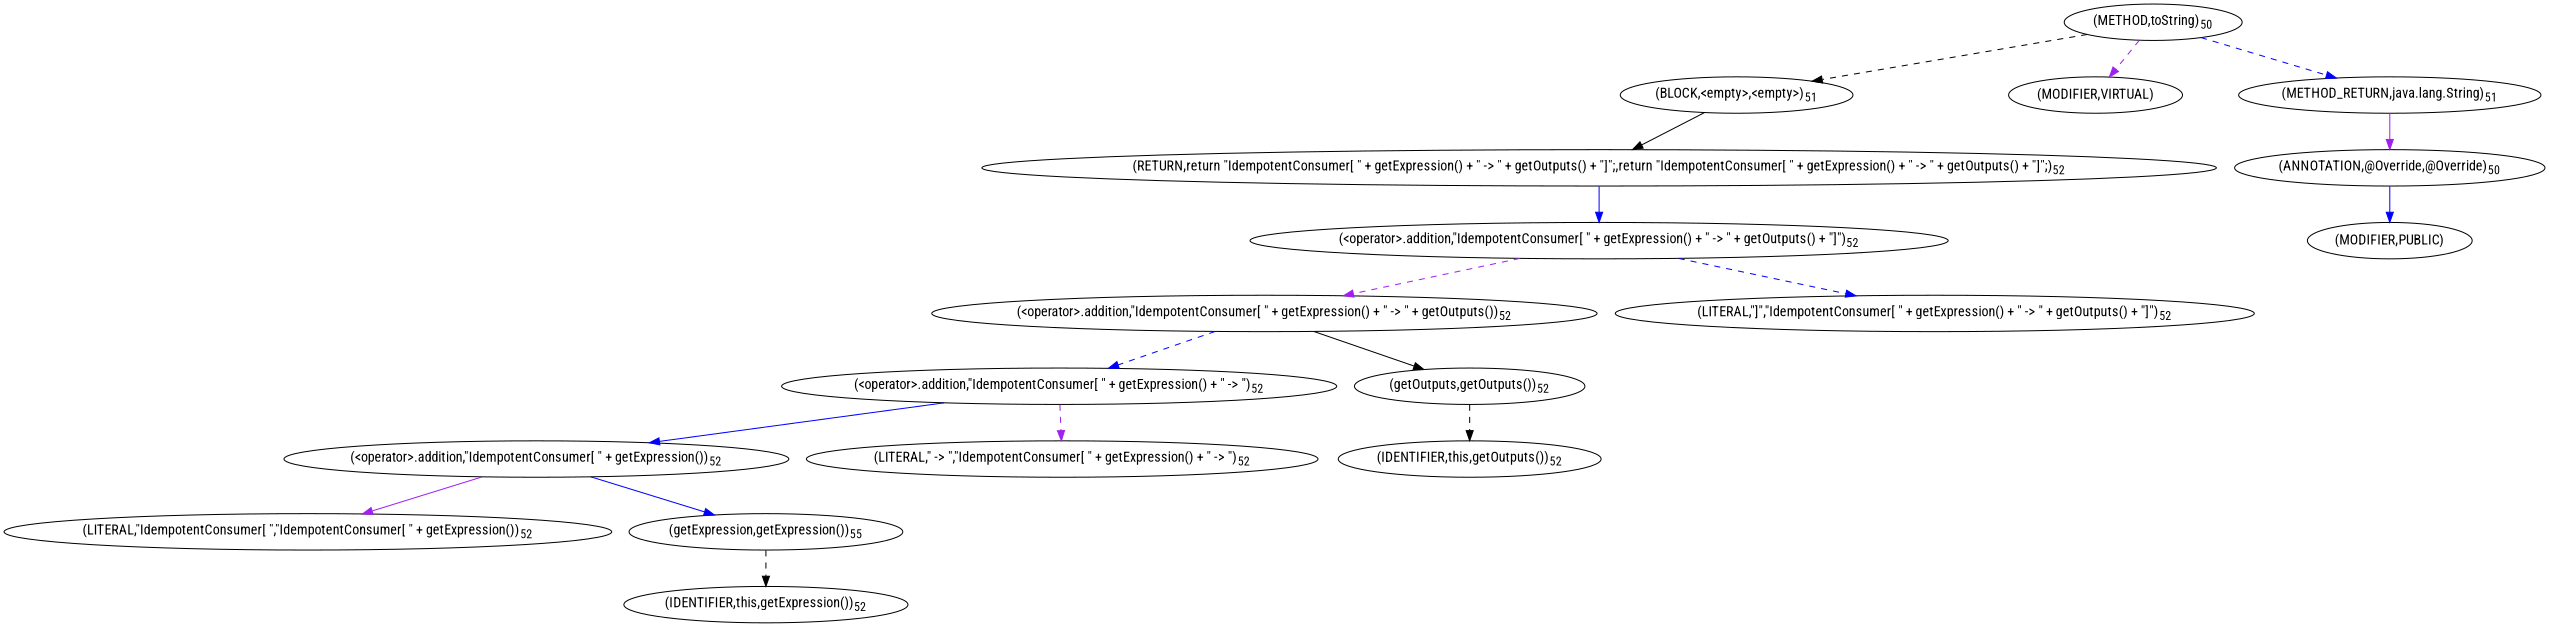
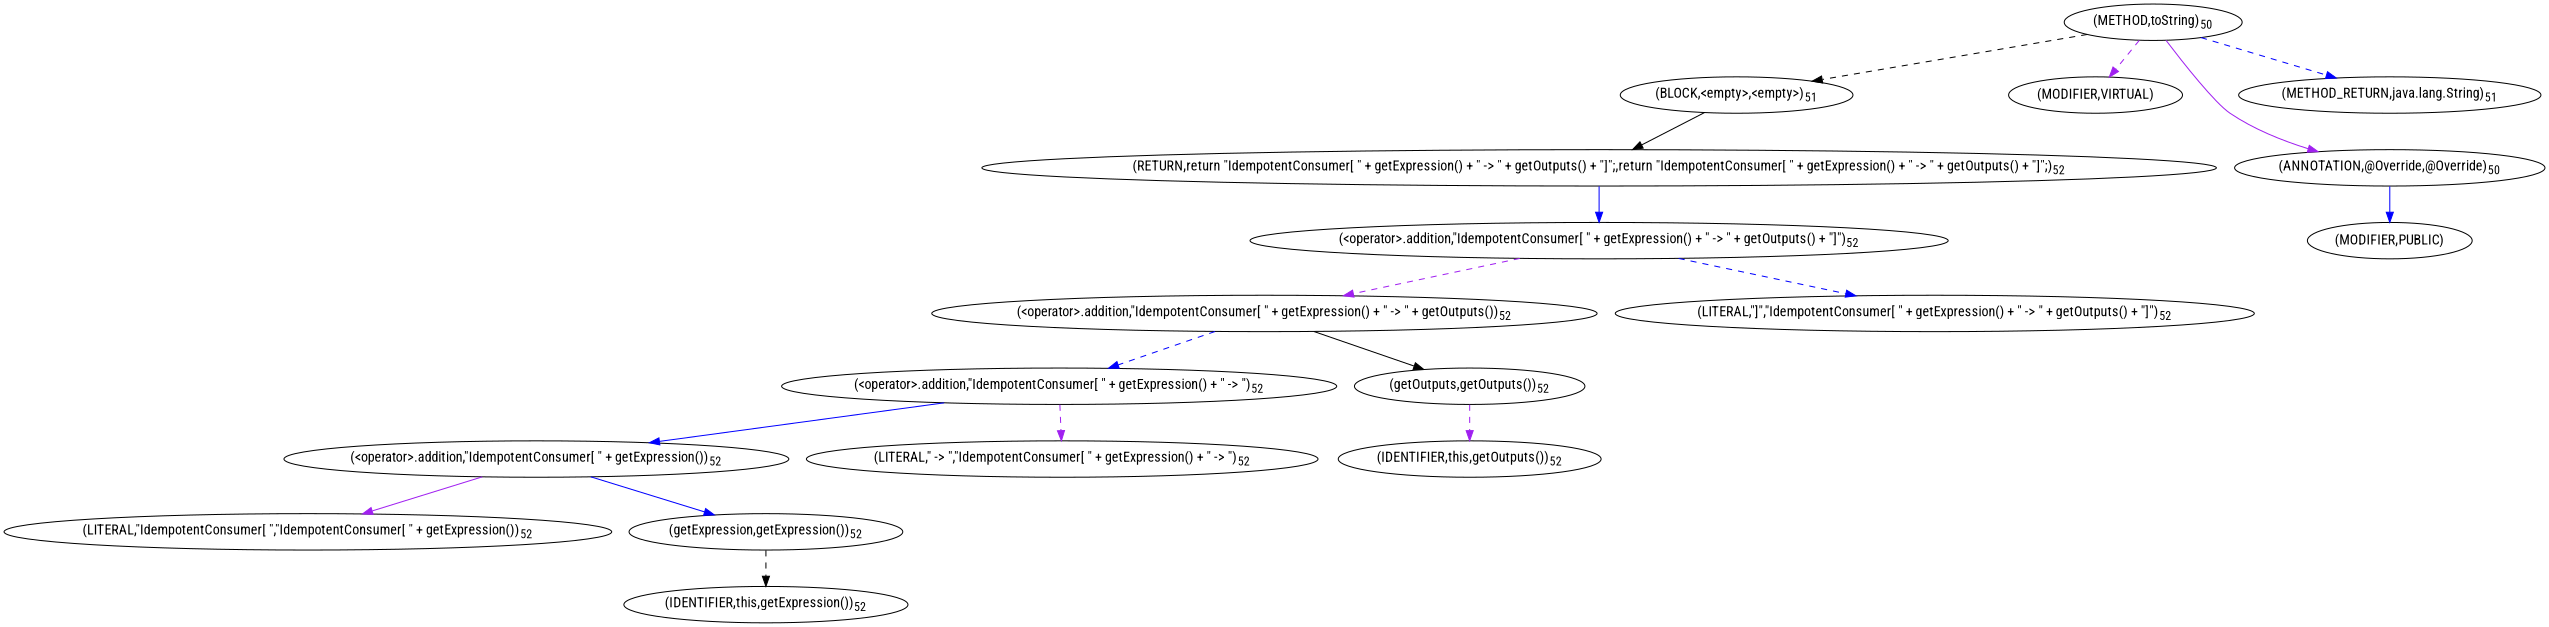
edge "(METHOD_RETURN,java.lang.String)" -> "(ANNOTATION,@Override,@Override)": now "(METHOD,toString)" -> "(ANNOTATION,@Override,@Override)"
edge "(getOutputs,getOutputs())" -> "(IDENTIFIER,this,getOutputs())": color black -> purple
node "(getExpression,getExpression())": text "55" -> "52"
